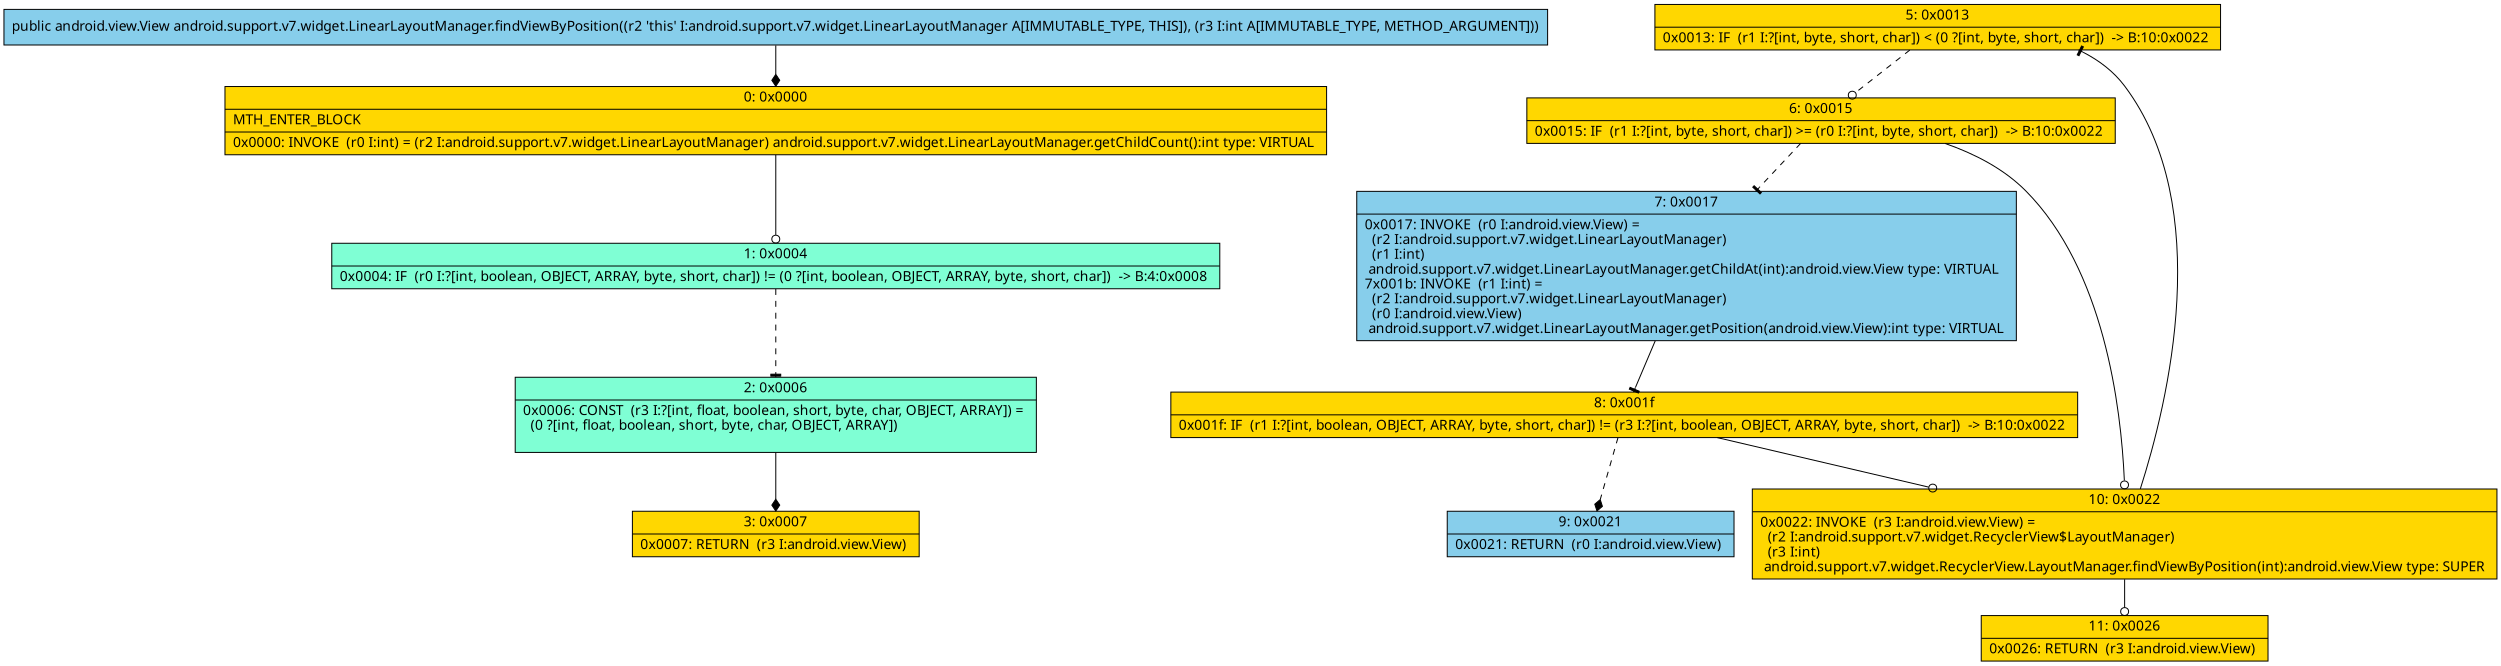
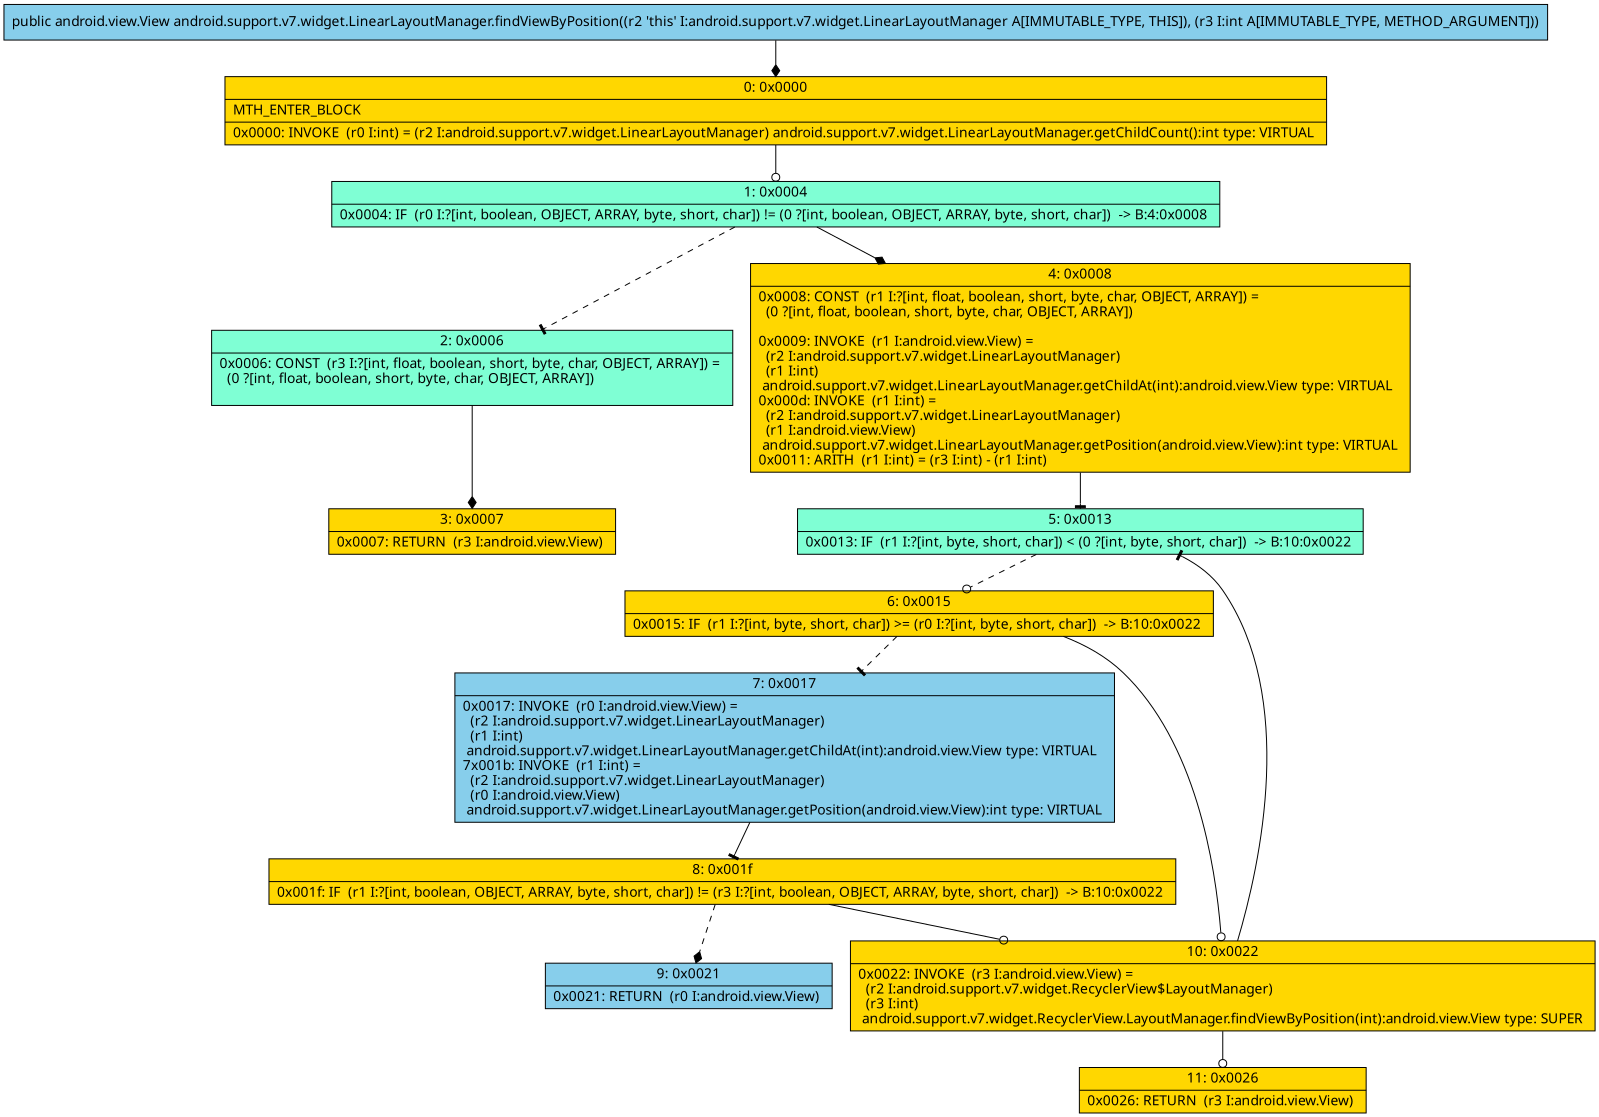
node "5: 0x0013": fillcolor gold -> aquamarine
node "4: 0x0008": added
